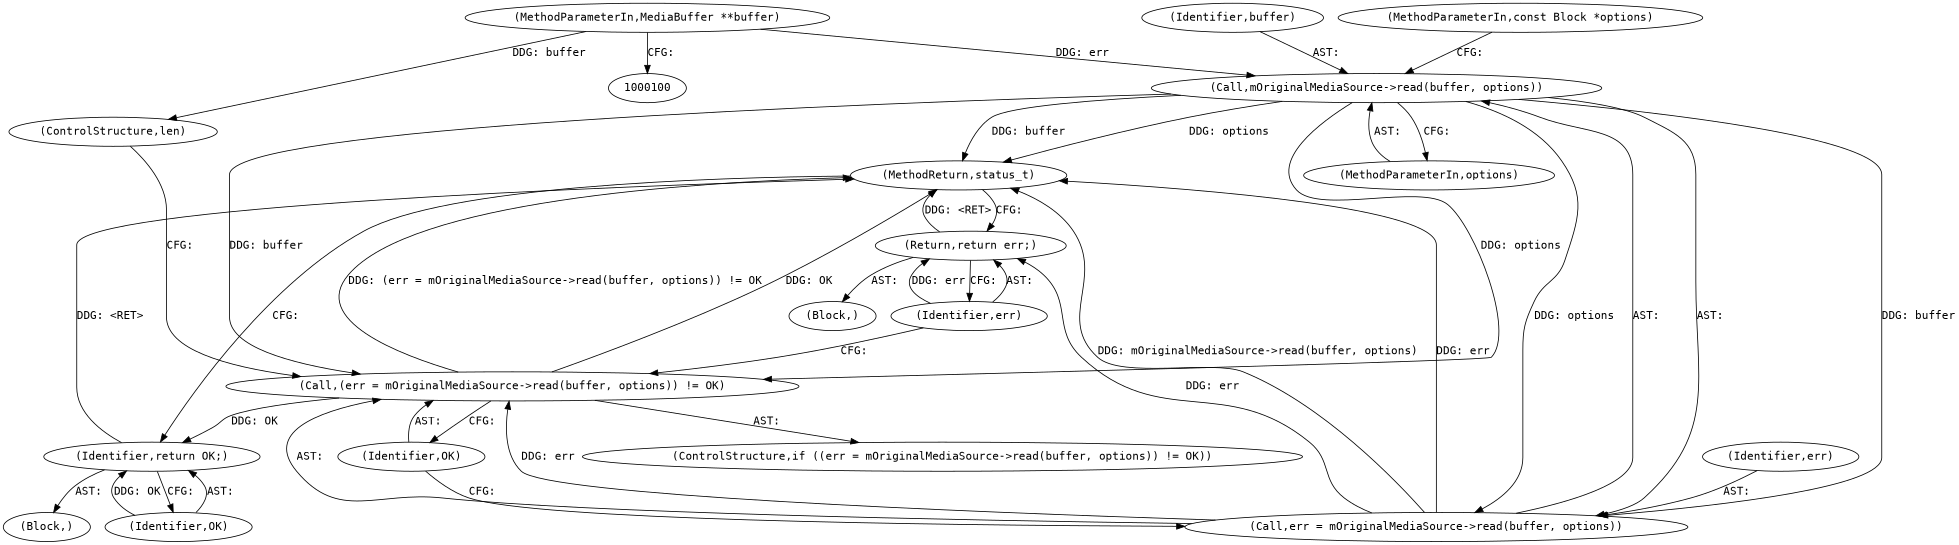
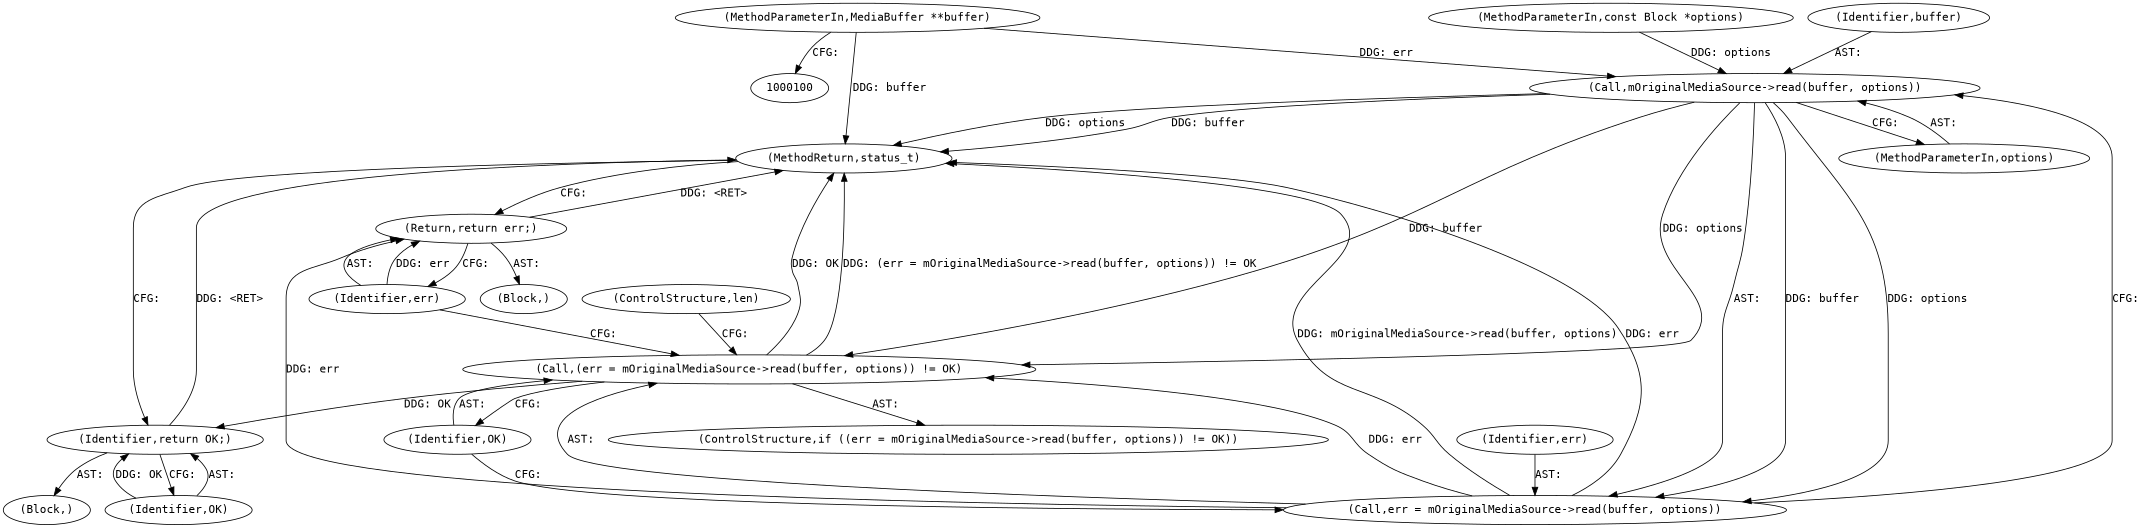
edge "(MethodParameterIn,const Block *options)" -> "(Call,mOriginalMediaSource->read(buffer, options))": label "CFG: " -> "DDG: options"
edge "(MethodParameterIn,MediaBuffer **buffer)" -> "(ControlStructure,len)": now "(MethodParameterIn,MediaBuffer **buffer)" -> "(MethodReturn,status_t)"
edge "(Call,err = mOriginalMediaSource->read(buffer, options))" -> "(Call,mOriginalMediaSource->read(buffer, options))": label "AST: " -> "CFG: "
